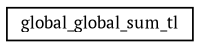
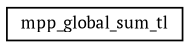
node "global_global_sum_tl": label "global_global_sum_tl" -> "mpp_global_sum_tl"
